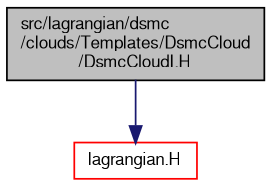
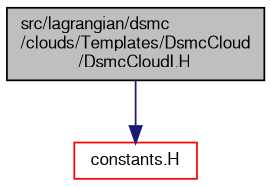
node "lagrangian.H": label "lagrangian.H" -> "constants.H"
